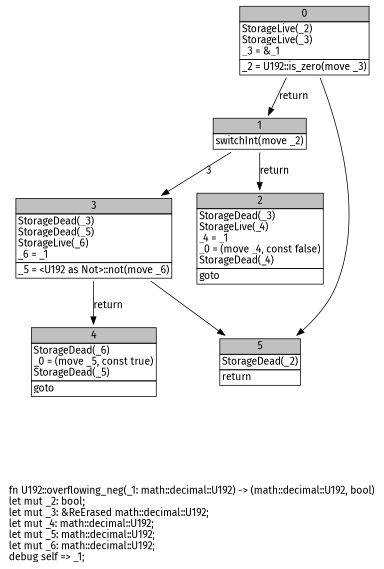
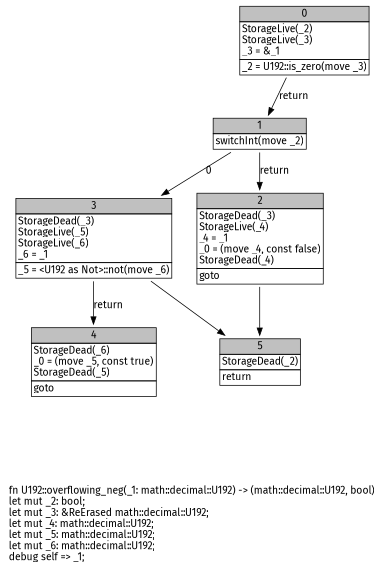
edge "1" -> "3": label "3" -> "0"
edge "0" -> "5": now "2" -> "5"
node "3": text "StorageDead(_5)" -> "StorageLive(_5)"
